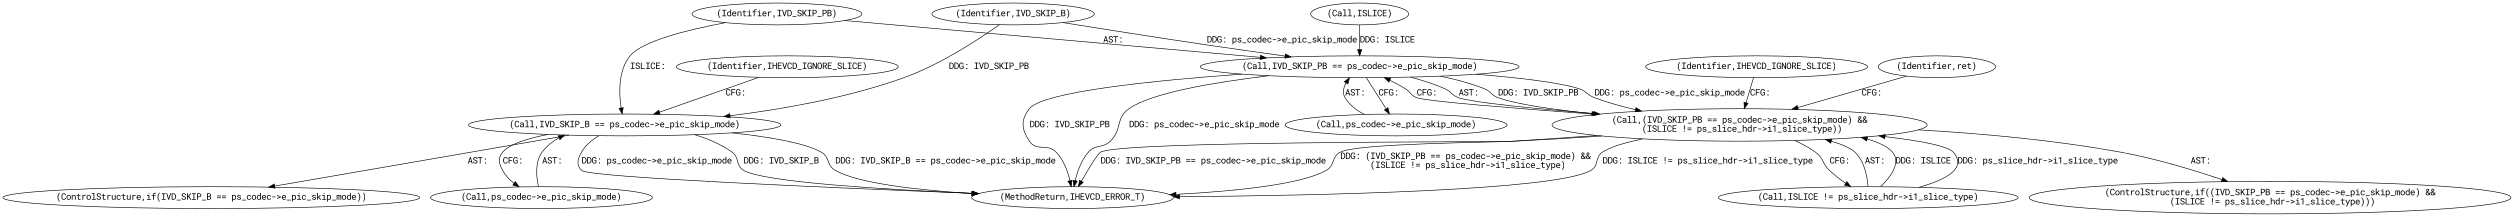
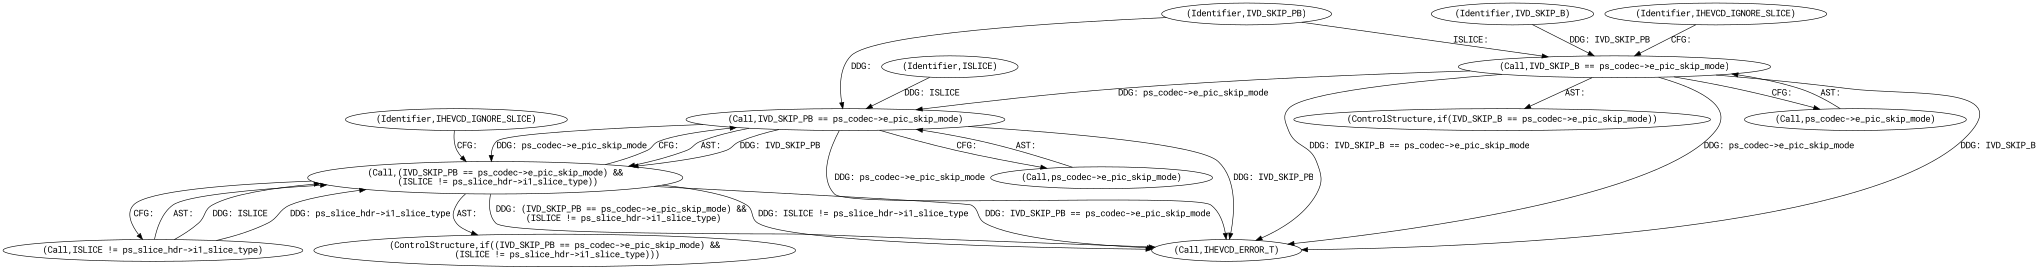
node "(Call,ISLICE)": label "(Call,ISLICE)" -> "(Identifier,ISLICE)"
edge "(Identifier,IVD_SKIP_PB)" -> "(Call,IVD_SKIP_PB == ps_codec->e_pic_skip_mode)": label "AST: " -> "DDG: "
edge "(Identifier,IVD_SKIP_B)" -> "(Call,IVD_SKIP_PB == ps_codec->e_pic_skip_mode)": now "(Call,IVD_SKIP_B == ps_codec->e_pic_skip_mode)" -> "(Call,IVD_SKIP_PB == ps_codec->e_pic_skip_mode)"
node "(Identifier,ret)": removed
node "(MethodReturn,IHEVCD_ERROR_T)": label "(MethodReturn,IHEVCD_ERROR_T)" -> "(Call,IHEVCD_ERROR_T)"
